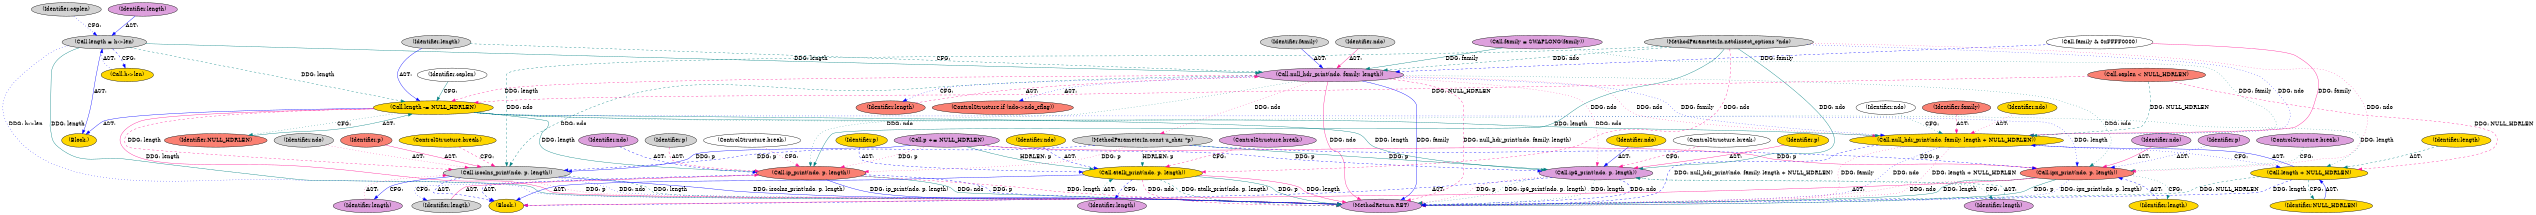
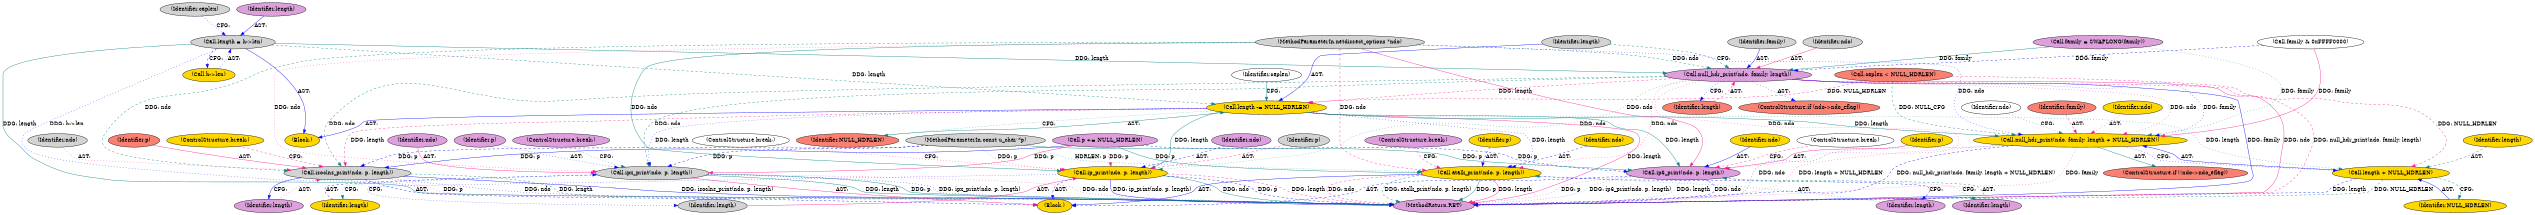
edge "(Call,null_hdr_print(ndo, family, length))" -> "(Call,ipx_print(ndo, p, length))": style dotted -> dashed
edge "(Call,null_hdr_print(ndo, family, length))" -> "(MethodParameterIn,const u_char *p)": now "(Call,null_hdr_print(ndo, family, length))" -> "(Call,atalk_print(ndo, p, length))"
edge "(Call,caplen < NULL_HDRLEN)" -> "(Call,null_hdr_print(ndo, family, length + NULL_HDRLEN))": label "DDG: NULL_HDRLEN" -> "DDG: NULL_CFG"
edge "(Call,length -= NULL_HDRLEN)" -> "(Call,atalk_print(ndo, p, length))": added, label "DDG: length"
edge "(MethodParameterIn,netdissect_options *ndo)" -> "(Call,ip6_print(ndo, p, length))": color teal -> deeppink
edge "(Call,p += NULL_HDRLEN)" -> "(Call,atalk_print(ndo, p, length))": label "HDRLEN: p" -> "DDG: p"
node "(Call,ip_print(ndo, p, length))": fillcolor salmon -> gold
node "(Call,ipx_print(ndo, p, length))": fillcolor salmon -> lightgrey
node "(ControlStructure,if (!ndo->ndo_eflag))": added
